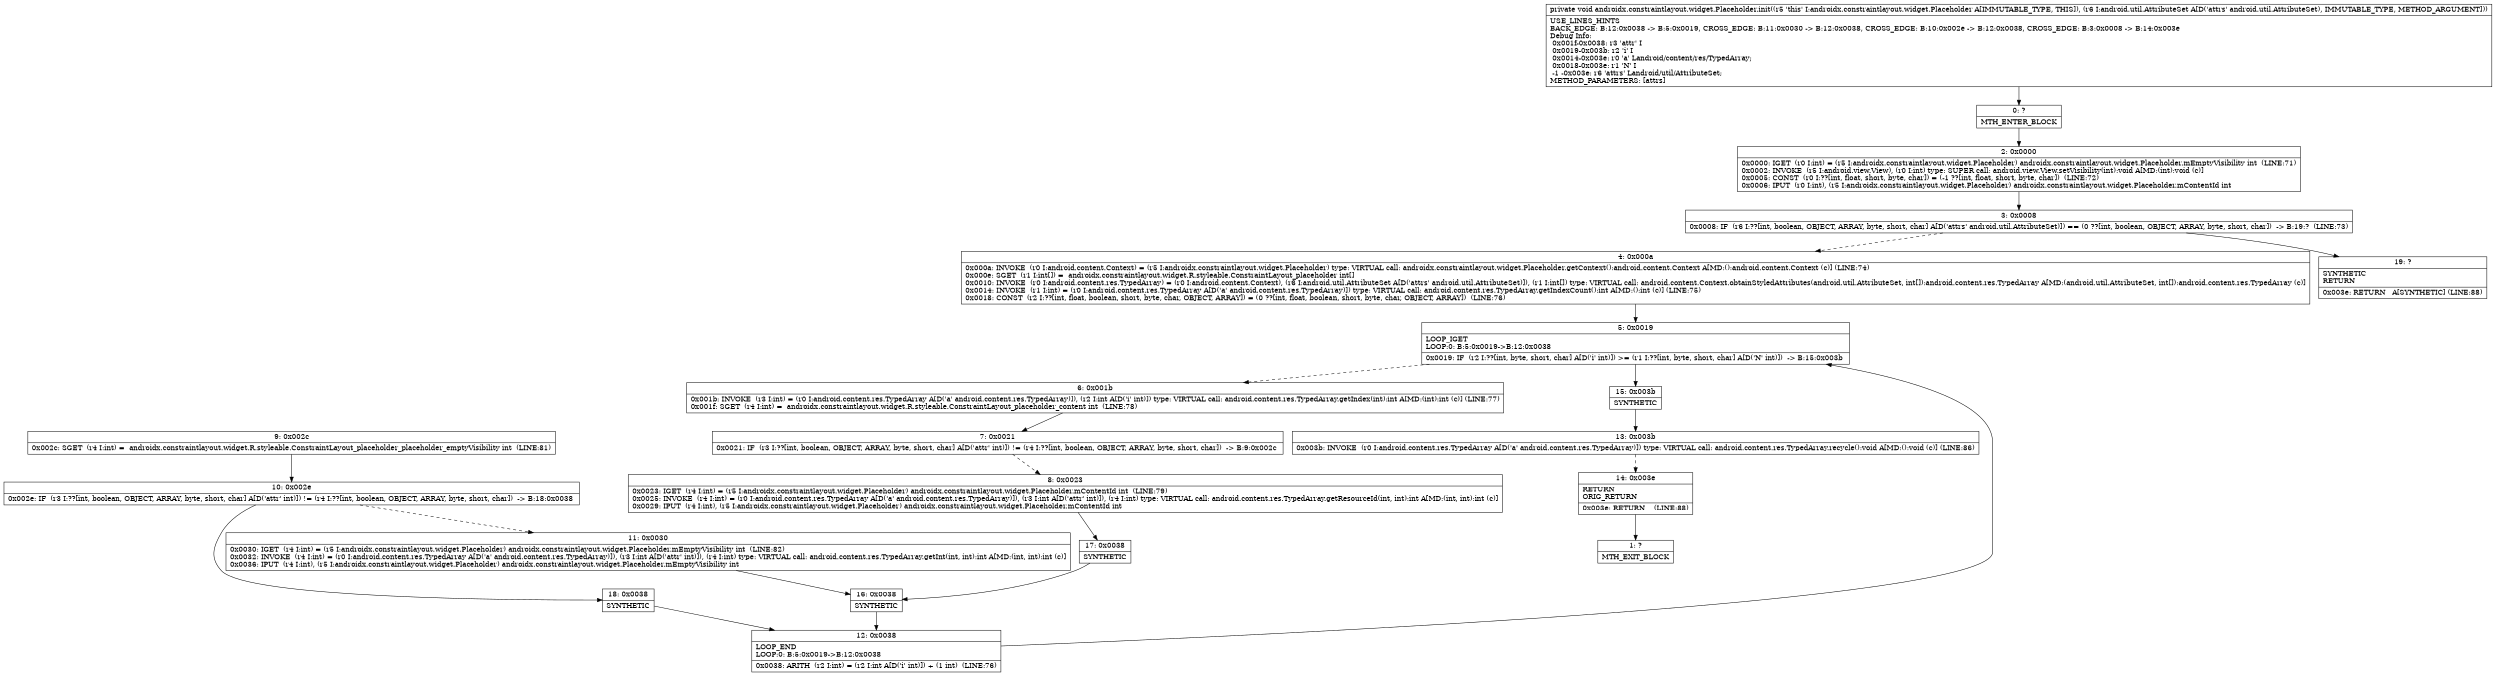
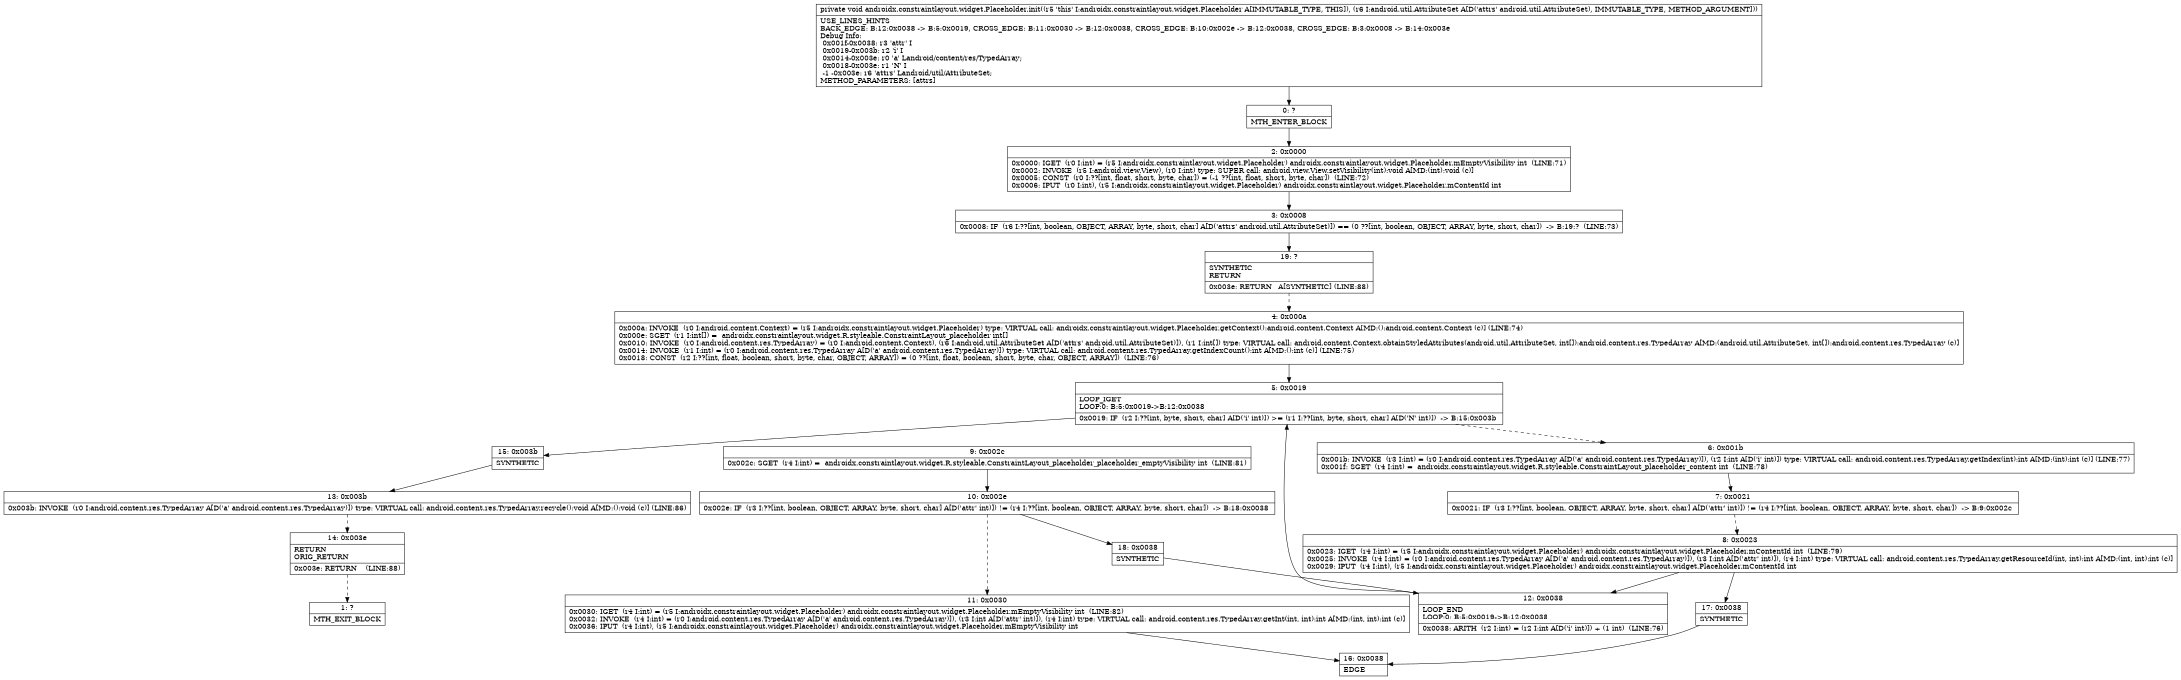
edge "3: 0x0008" -> "4: 0x000a": now "19: ?" -> "4: 0x000a"
edge "14: 0x003e" -> "1: ?": style solid -> dashed
node "16: 0x0038": text "SYNTHETIC" -> "EDGE"
edge "16: 0x0038" -> "12: 0x0038": now "8: 0x0023" -> "12: 0x0038"
